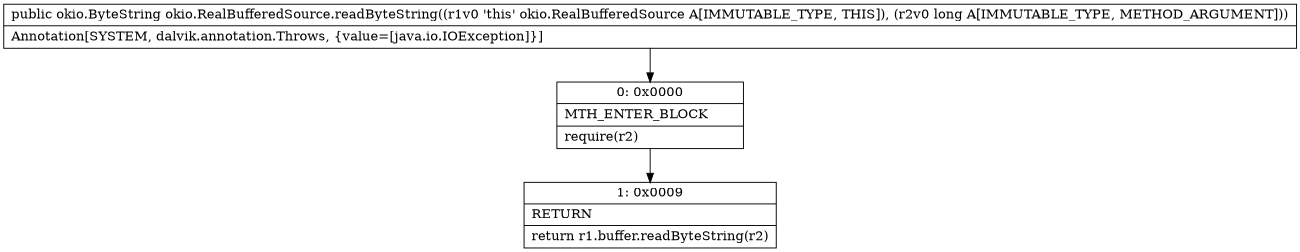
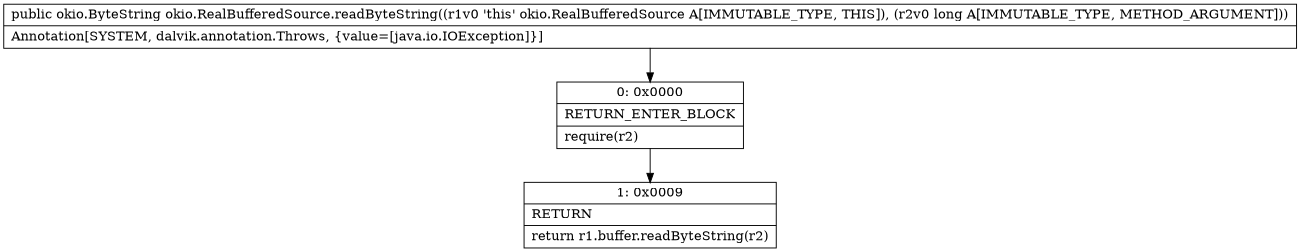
node "0: 0x0000": text "MTH_ENTER_BLOCK" -> "RETURN_ENTER_BLOCK"
